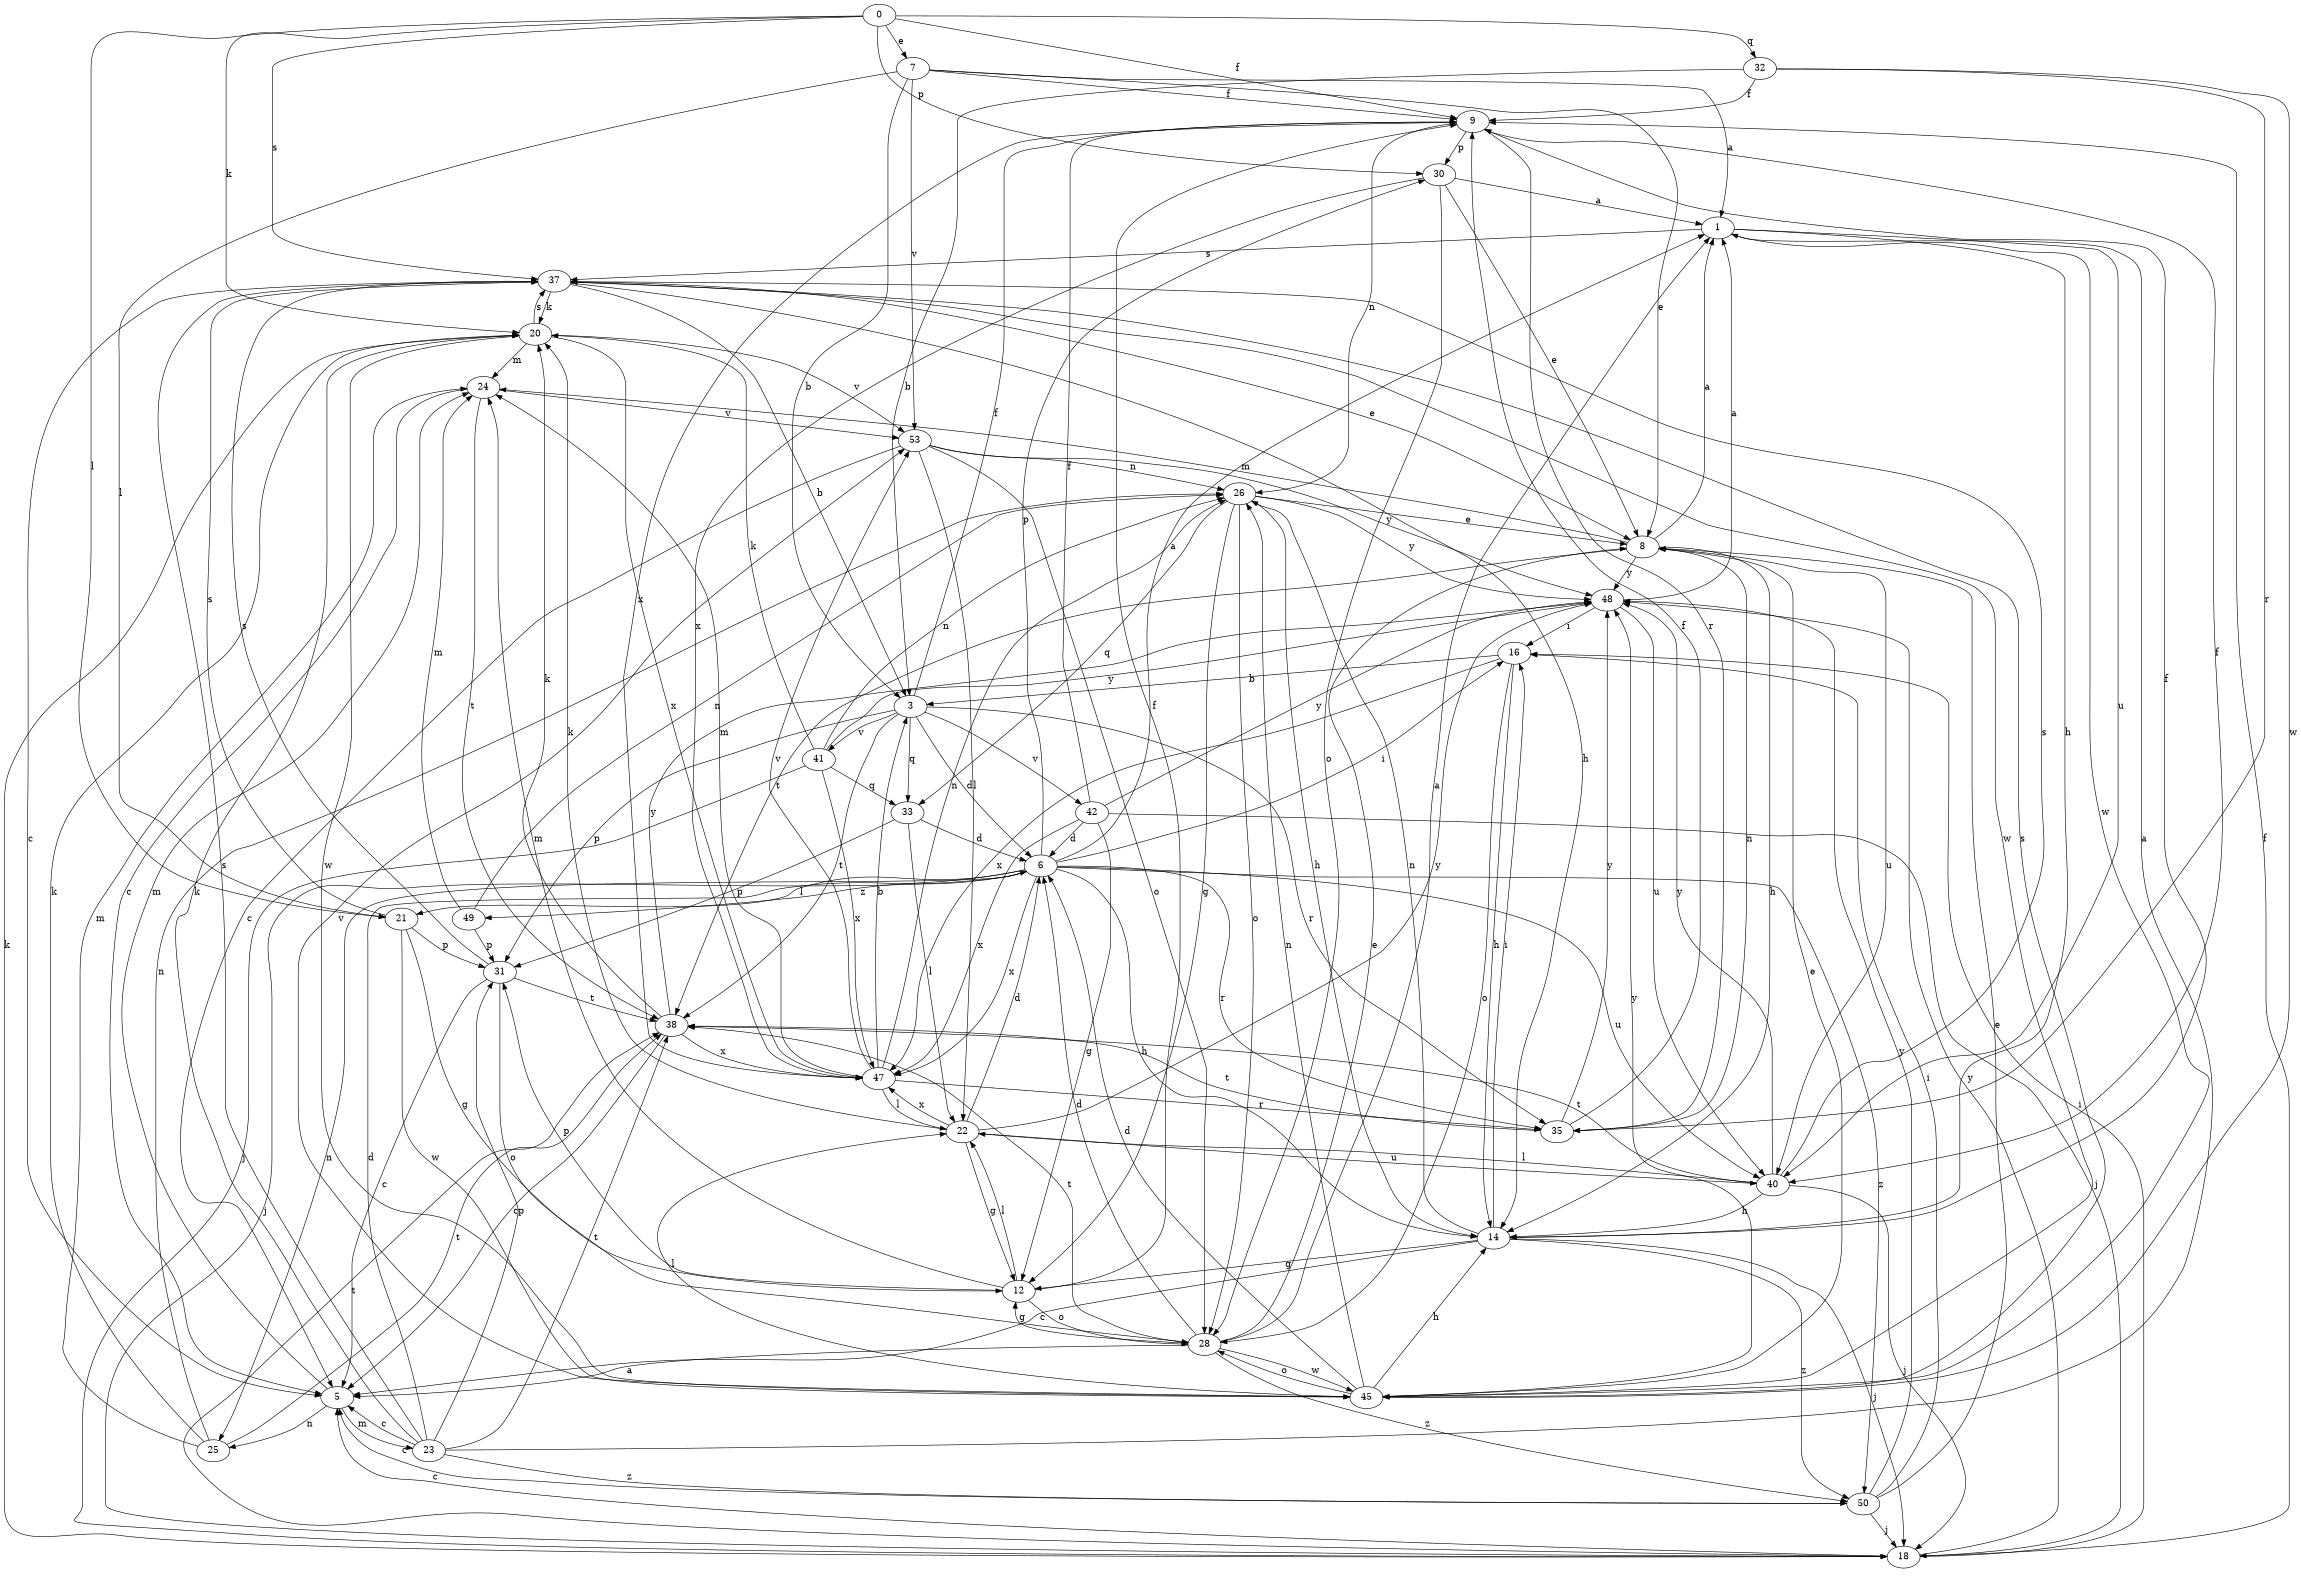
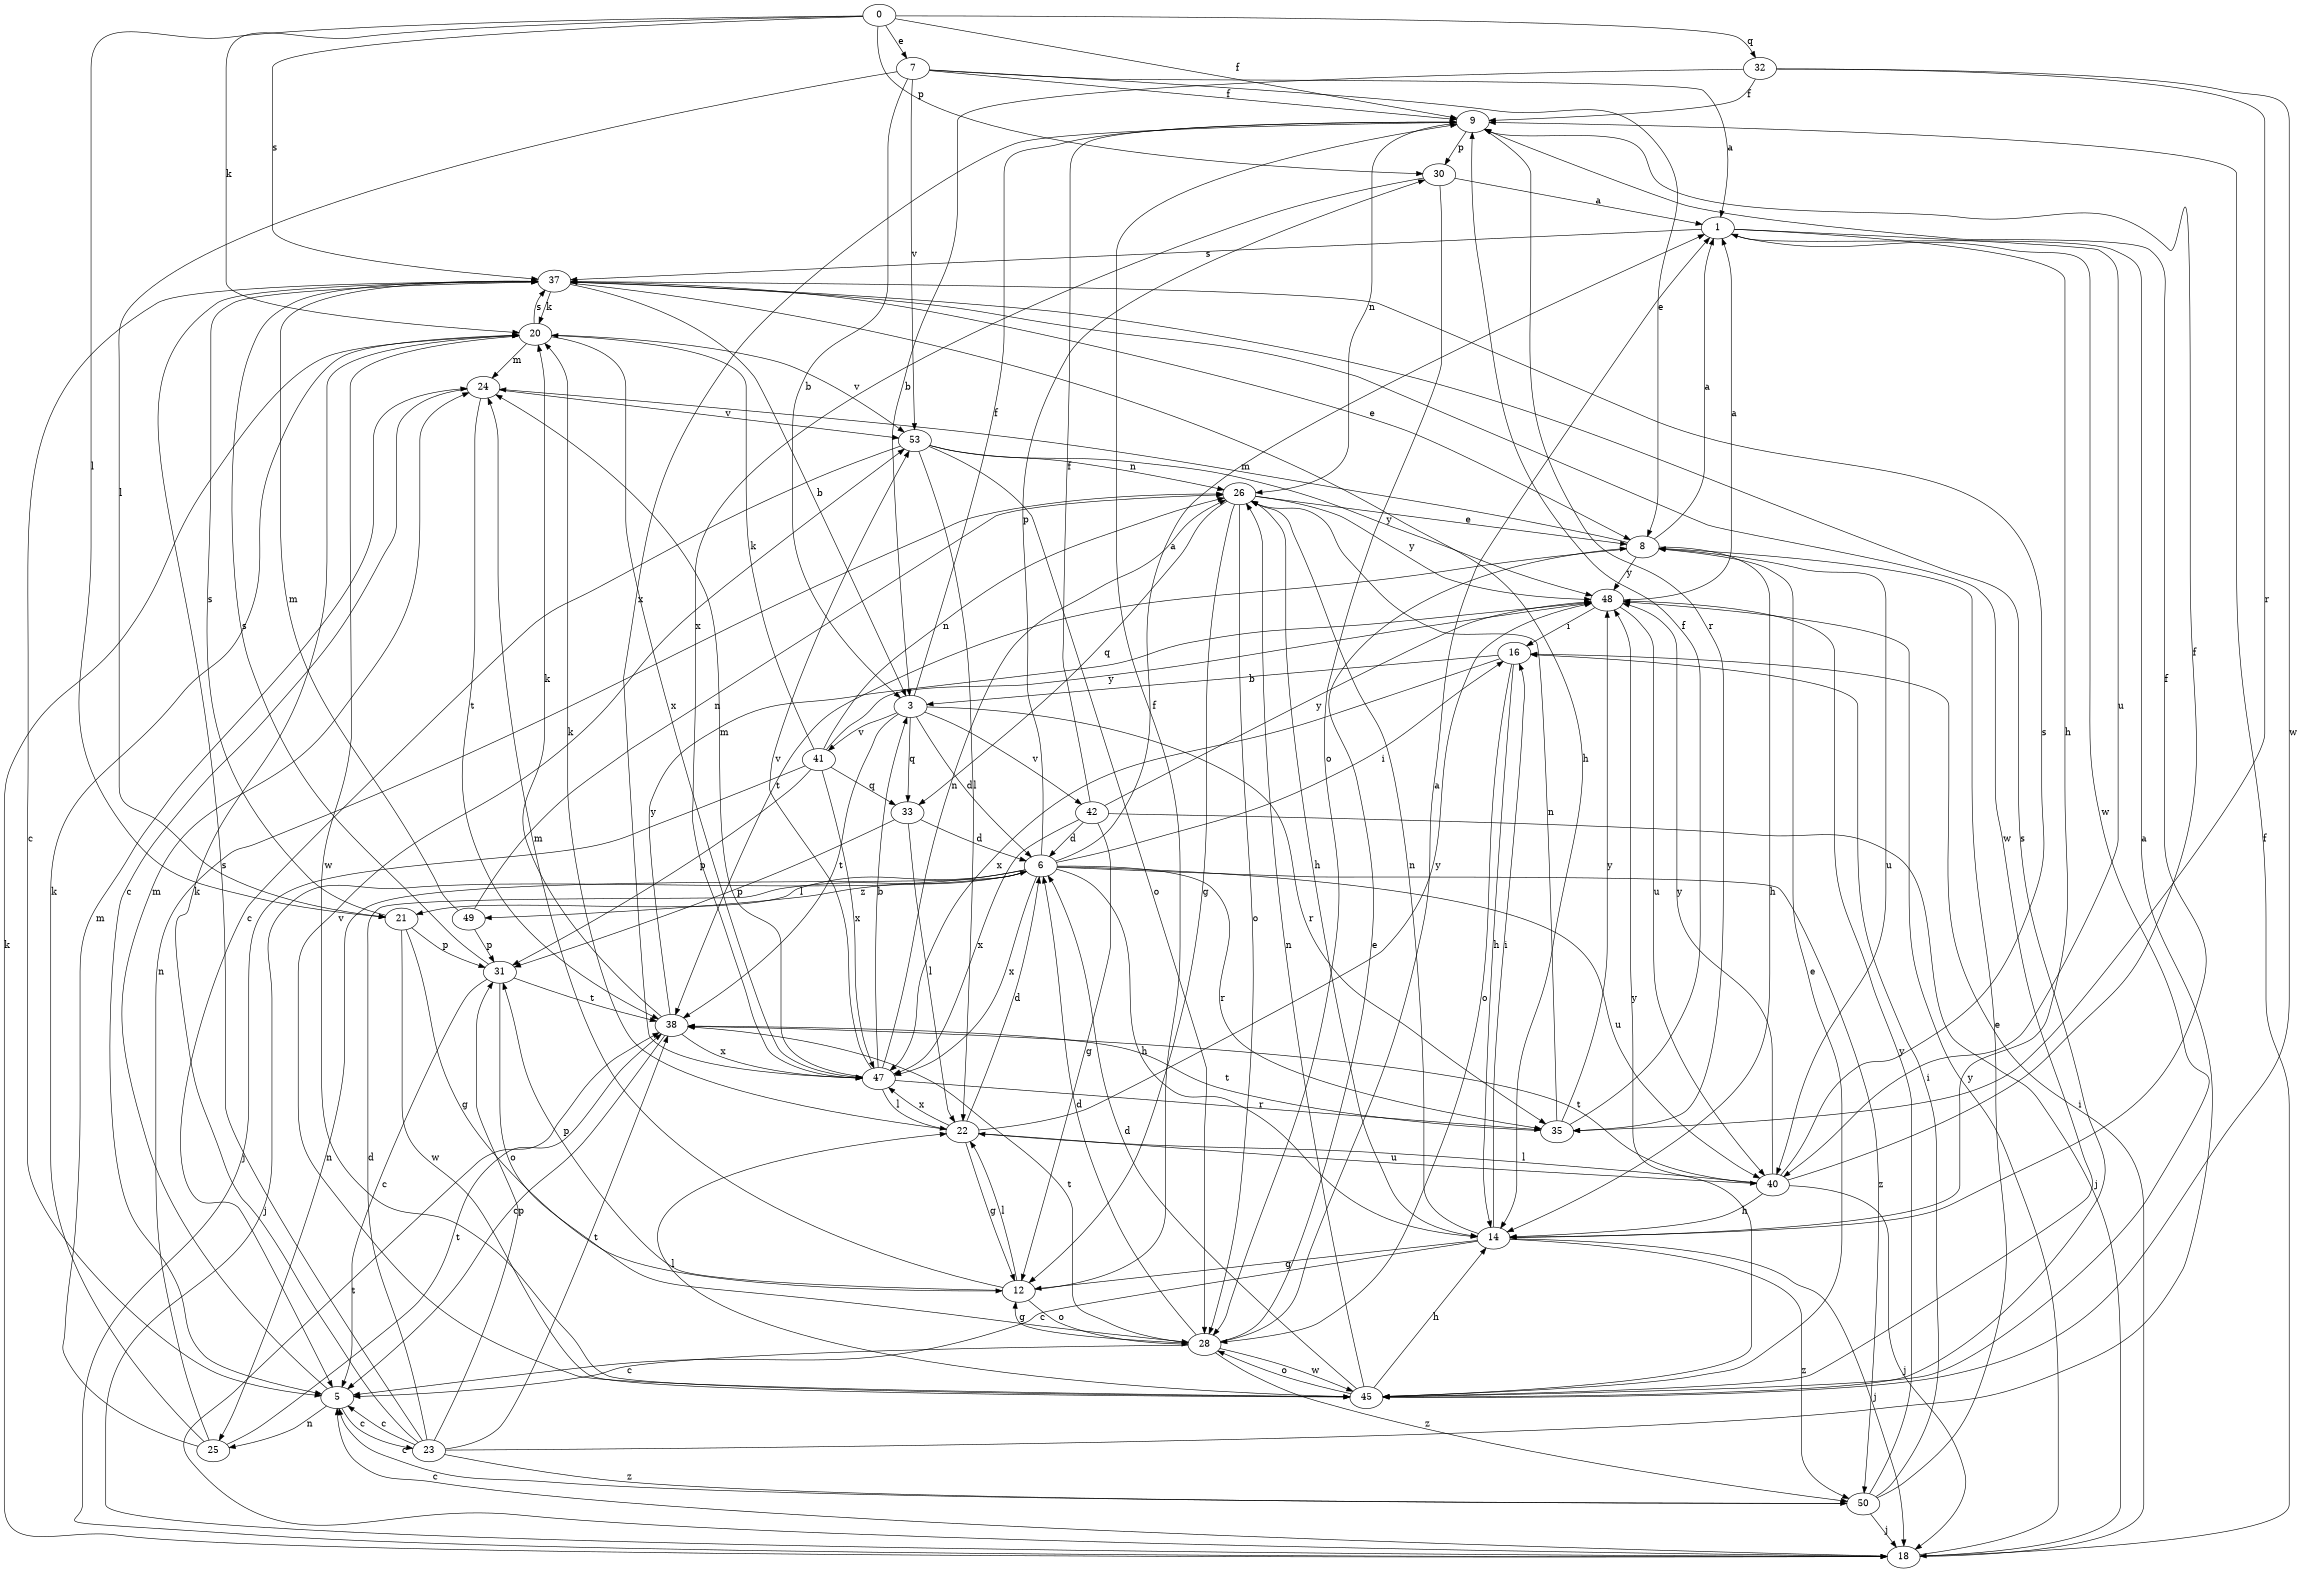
edge "30" -> "8": removed, label "e"
edge "9" -> "40": reversed
edge "49" -> "24": now "49" -> "37"
edge "3" -> "31": now "41" -> "31"
edge "35" -> "8": now "35" -> "26"
edge "28" -> "5": label "a" -> "c"
edge "5" -> "23": label "m" -> "c"
